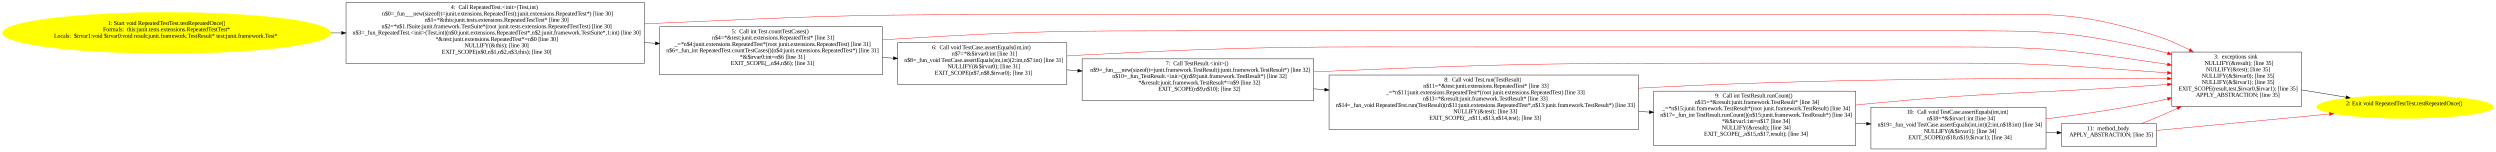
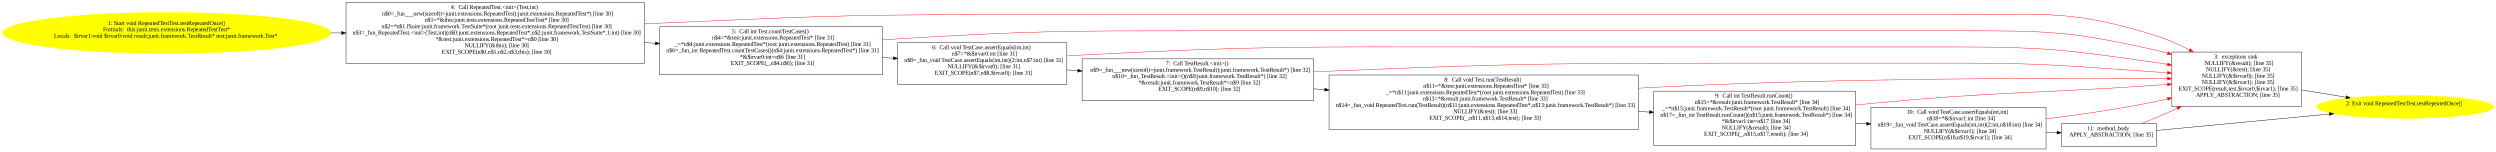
edge "11:  method_body APPLY_ABSTRACTION; [line 35]" -> "2: Exit void RepeatedTestTest.testRepeatedOnce()": color red -> black
